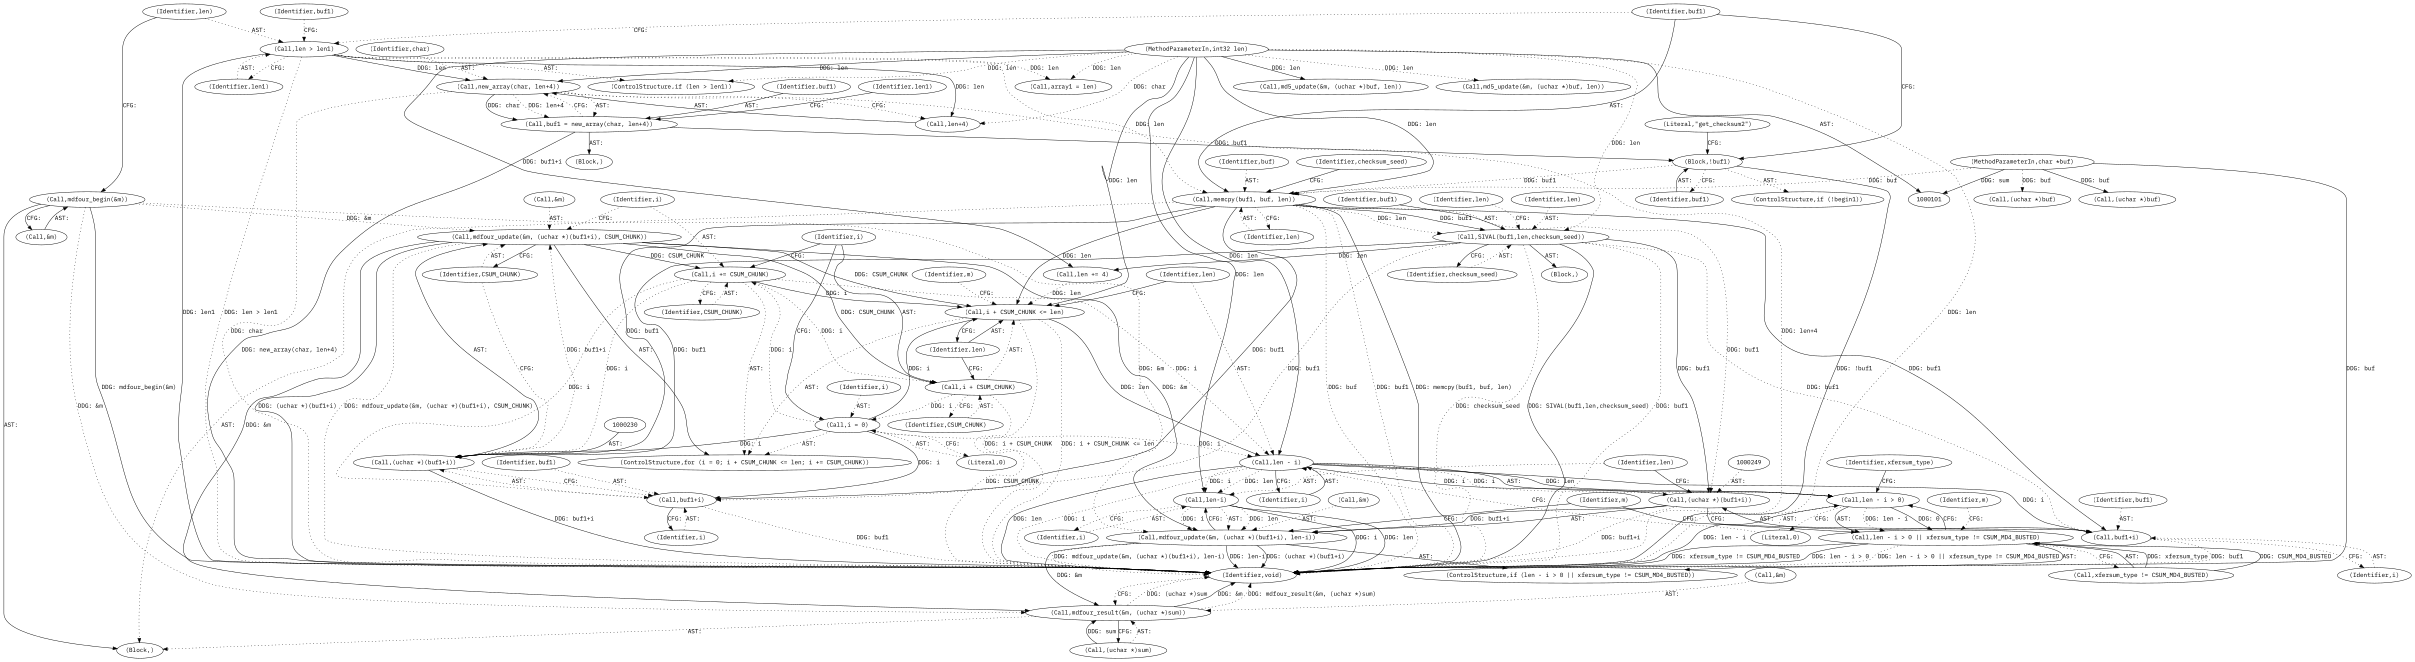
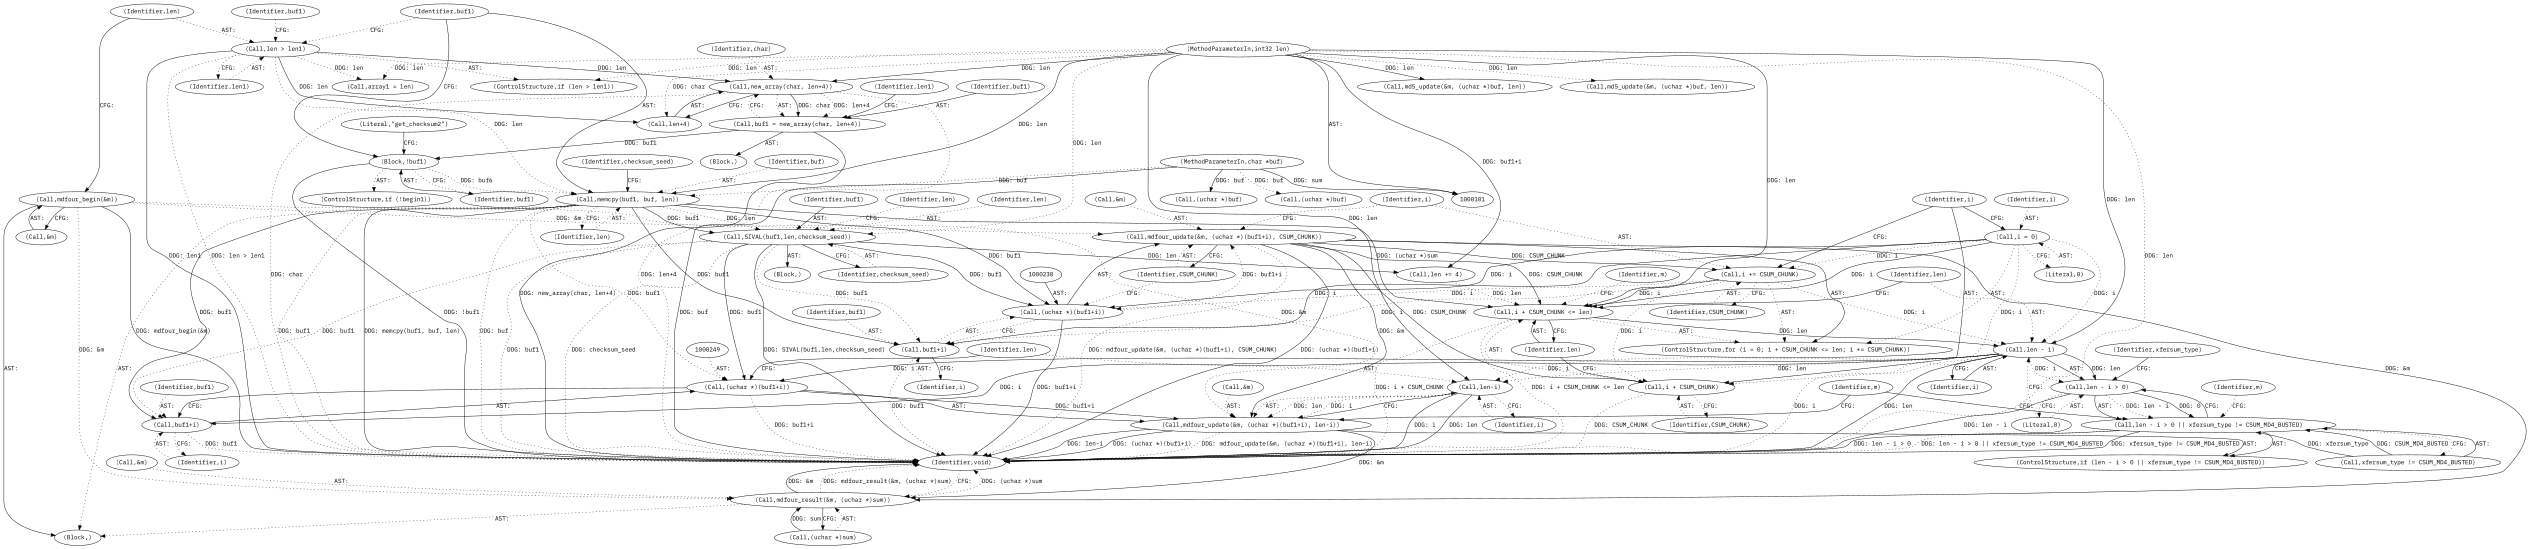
edge "(Call,new_array(char, len+4))" -> "(Call,len+4)": style dotted -> solid
edge "(Block,!buf1)" -> "(Call,memcpy(buf1, buf, len))": label "DDG: buf1" -> "DDG: buf6"
edge "(Call,memcpy(buf1, buf, len))" -> "(Call,i + CSUM_CHUNK <= len)": label "DDG: len" -> "DDG: (uchar *)sum"
edge "(Call,i + CSUM_CHUNK)" -> "(Call,i = 0)": reversed
